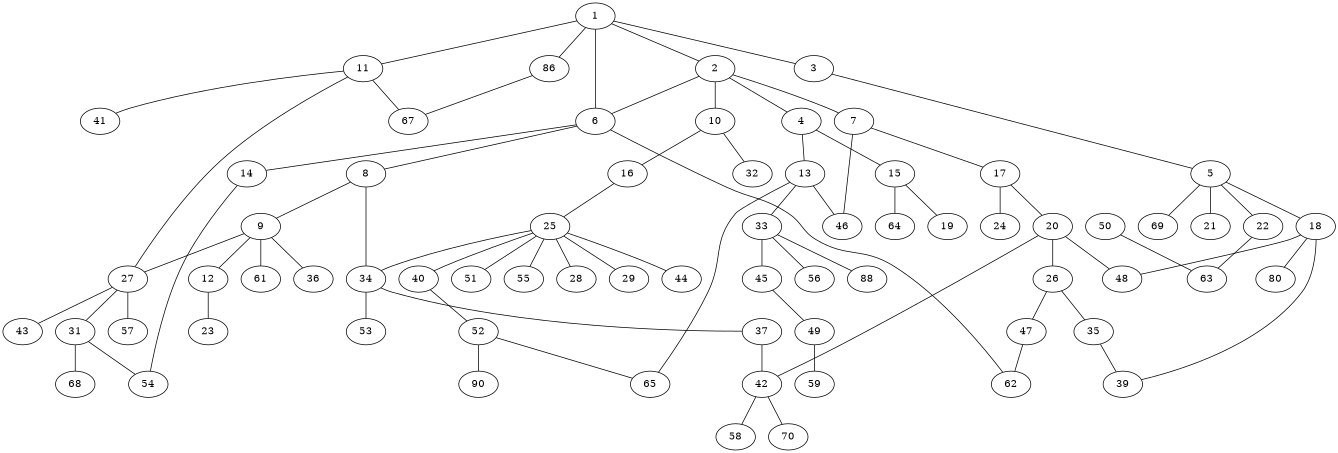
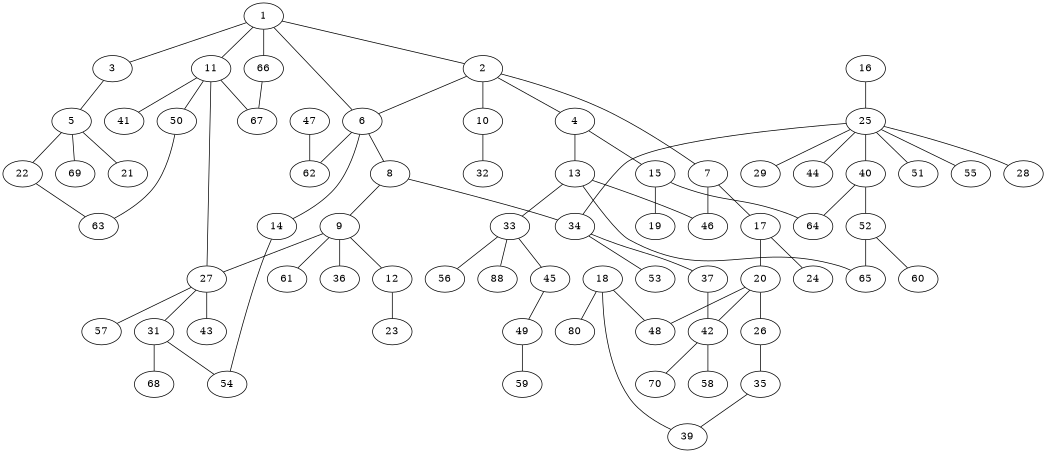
node "86": label "86" -> "66"
edge "11" -- "50": added
edge "10" -- "16": removed
edge "40" -- "64": added
edge "5" -- "18": removed
edge "26" -- "47": removed
node "90": label "90" -> "60"
